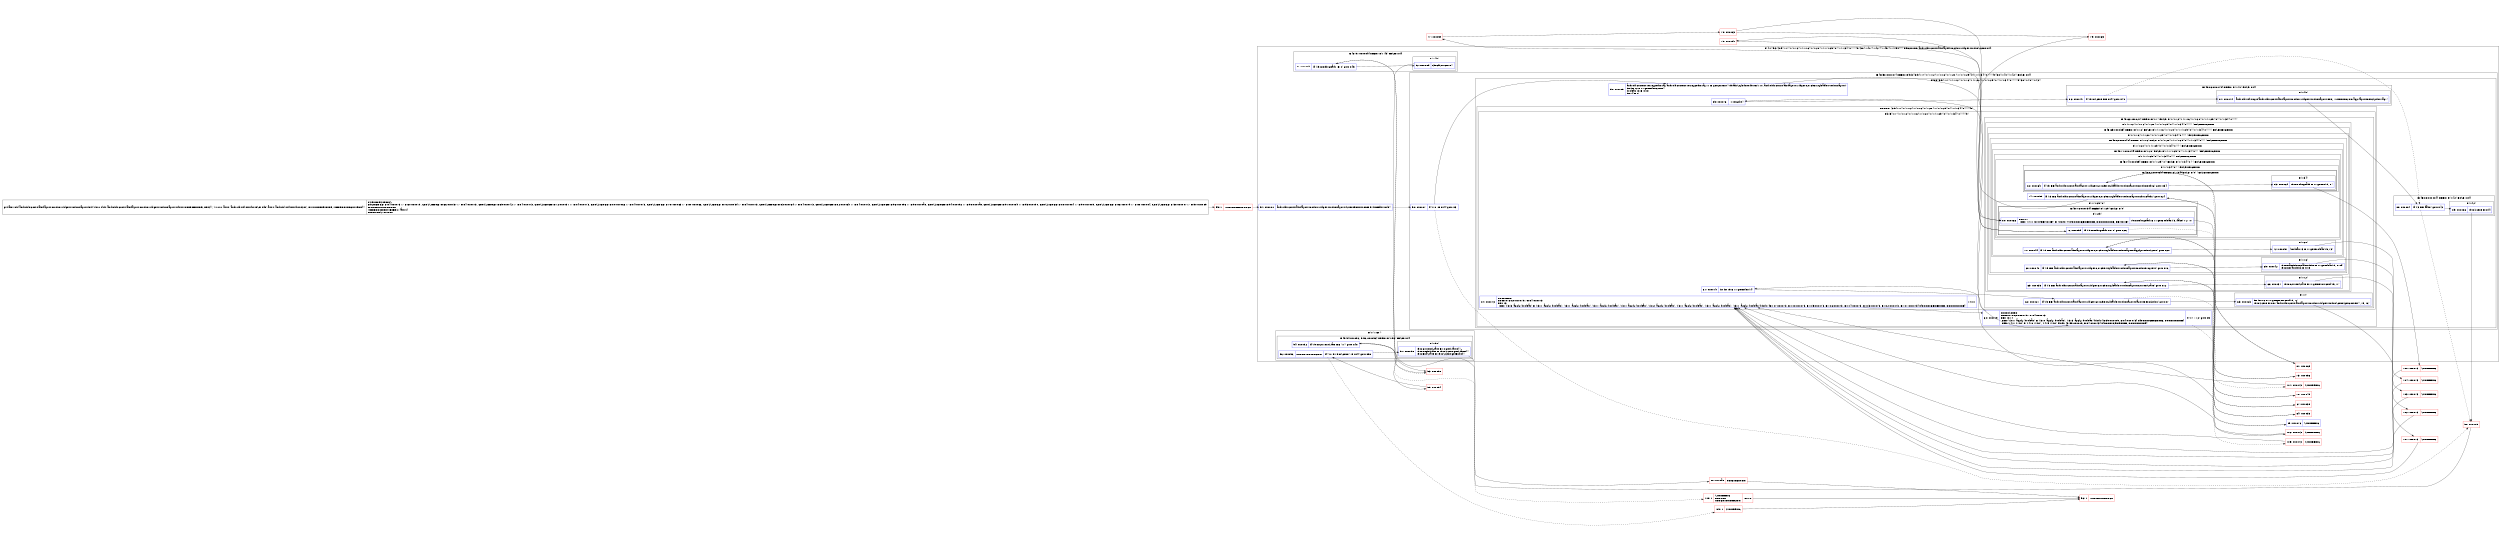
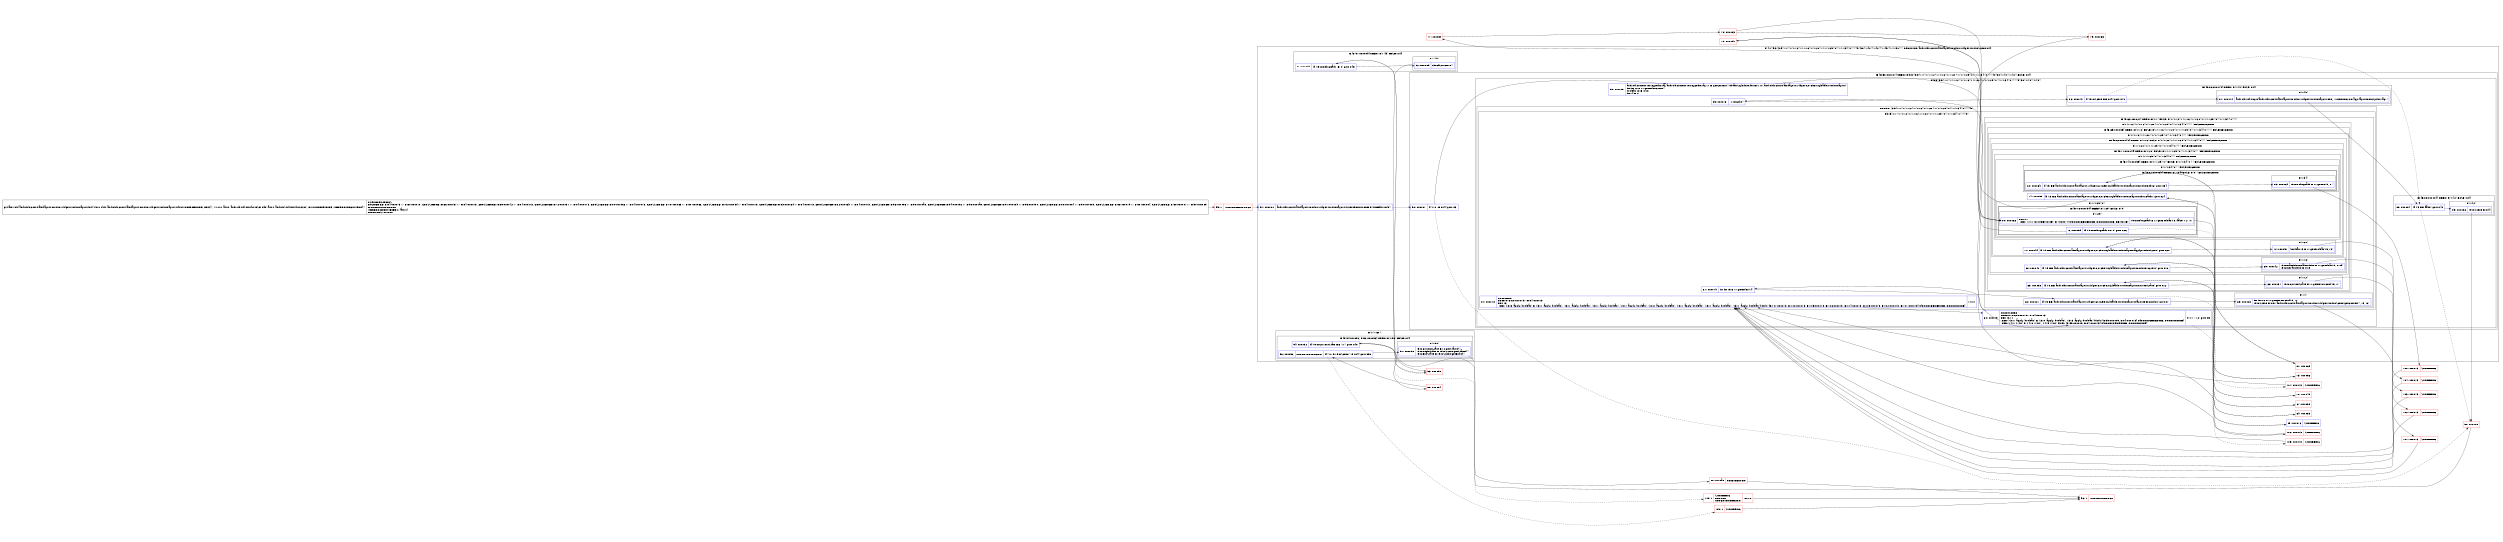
edge "75: 0x005b" -> "76: 0x005d": now "75: 0x005b" -> "80: 0x0066"
